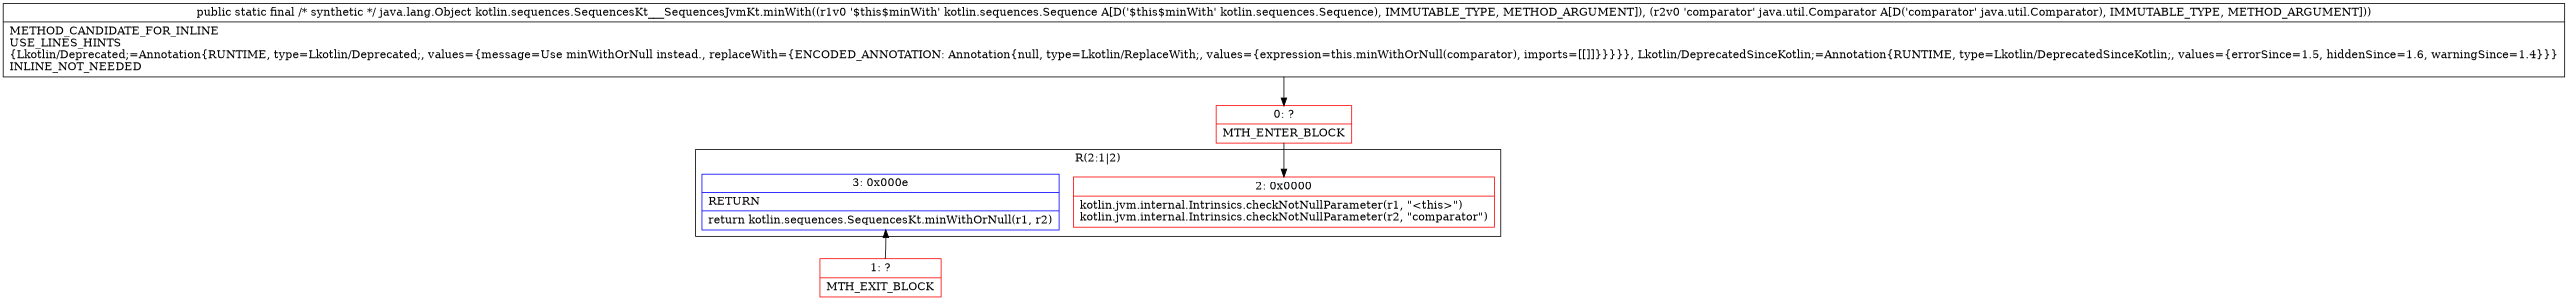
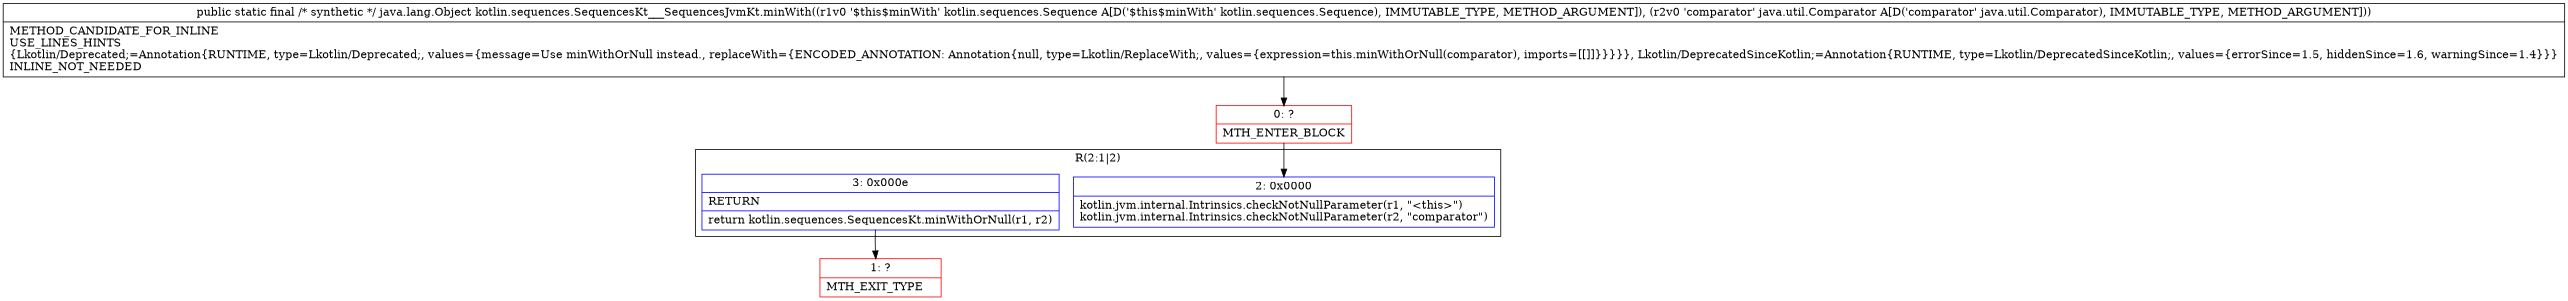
node "2: 0x0000": color red -> blue
edge "1: ?" -> "3: 0x000e": reversed
node "1: ?": text "MTH_EXIT_BLOCK" -> "MTH_EXIT_TYPE"
